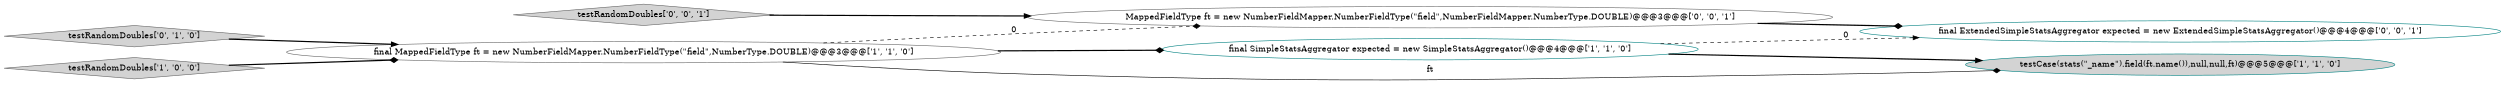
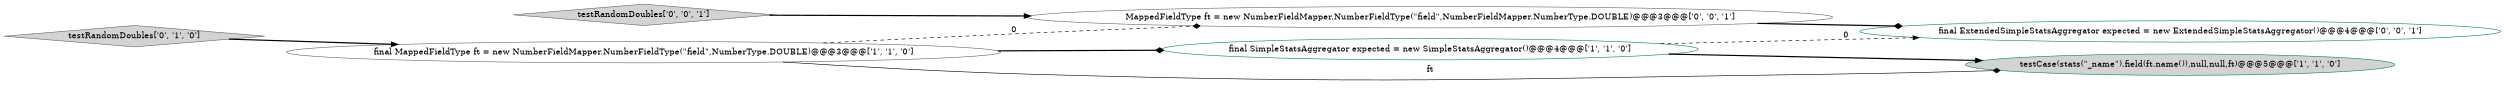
node "testRandomDoubles['1', '0', '0']": removed
